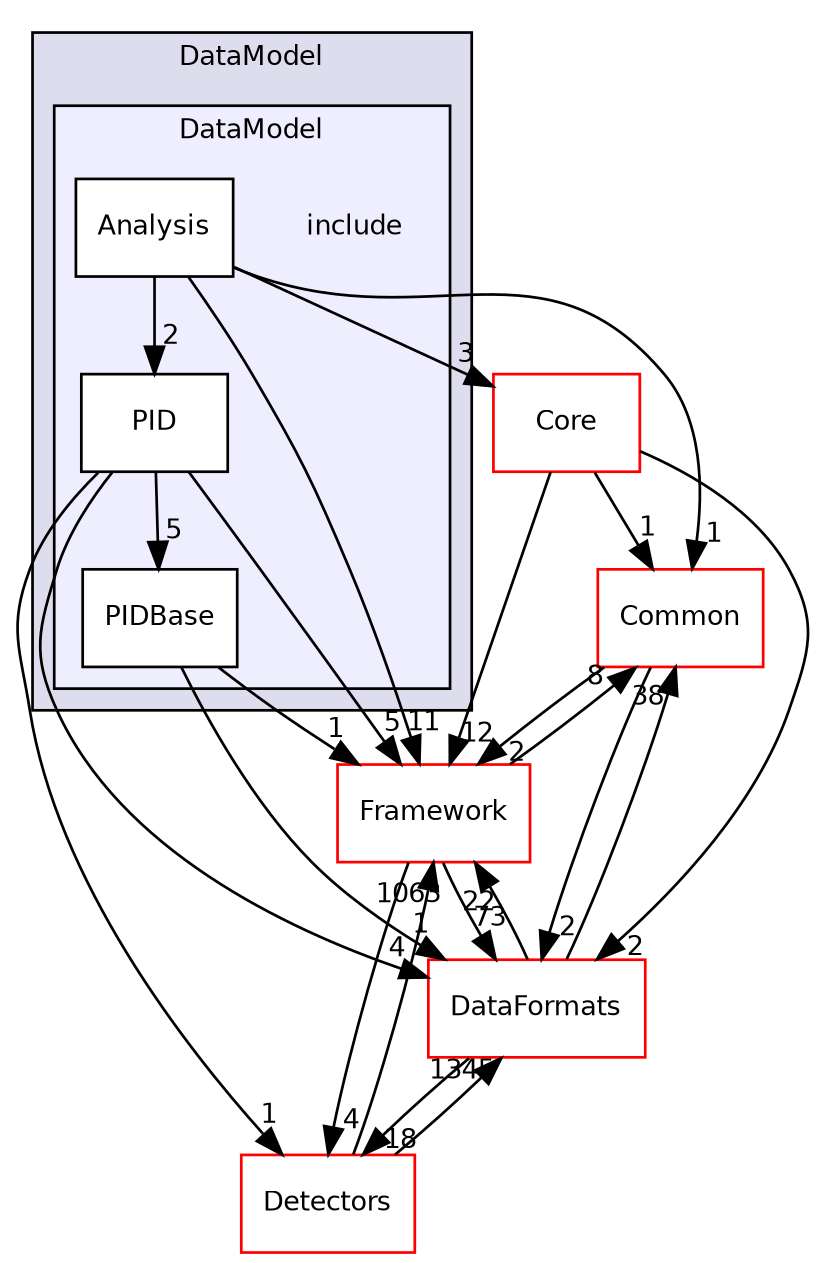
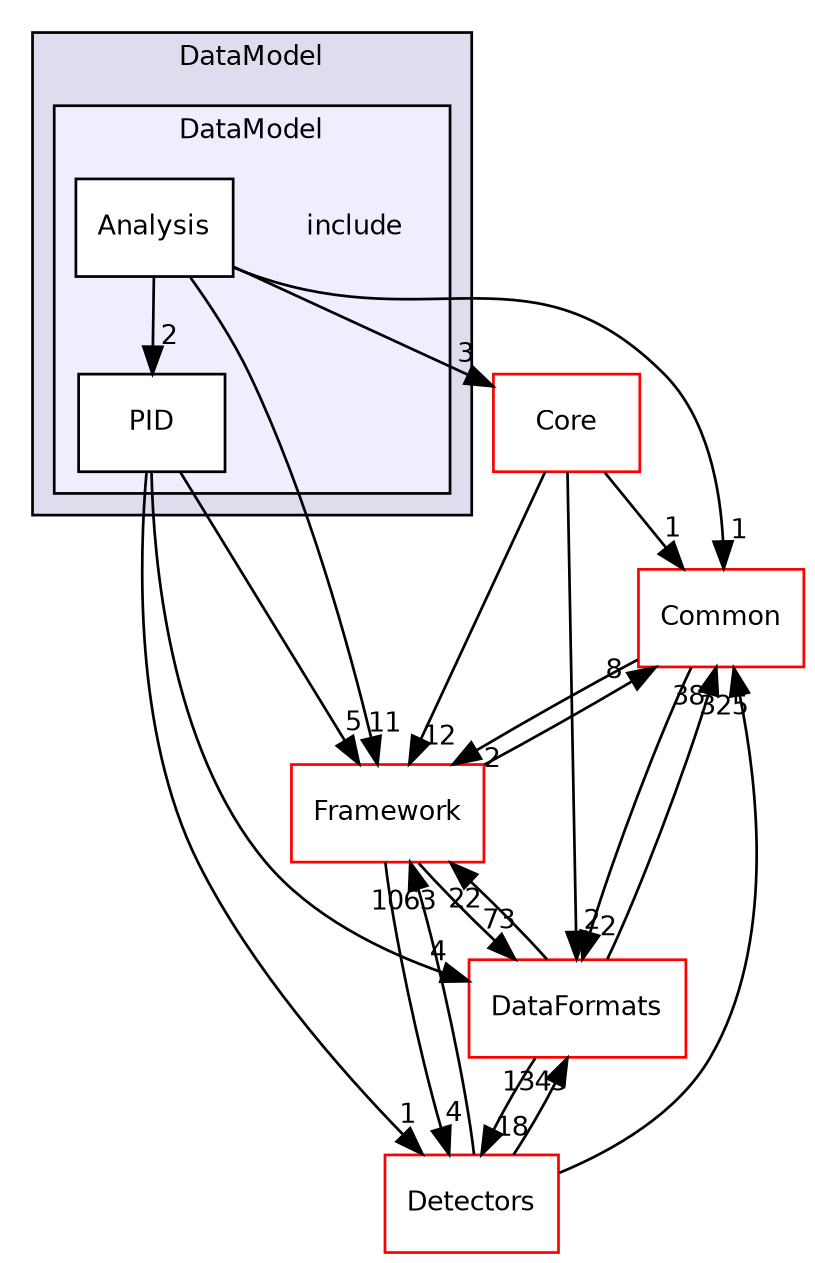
node "PIDBase": removed
edge "Detectors" -> "Common": added
